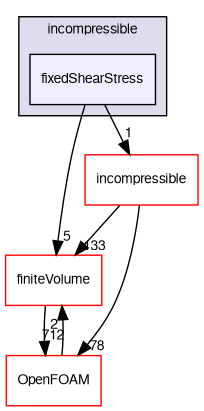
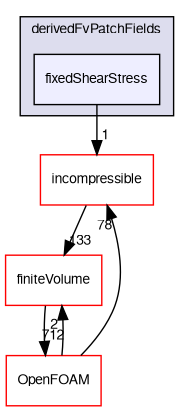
cluster "incompressible": label "incompressible" -> "derivedFvPatchFields"
edge "fixedShearStress" -> "finiteVolume": removed
edge "incompressible" -> "OpenFOAM": reversed
